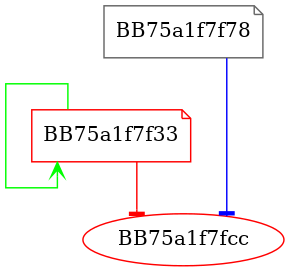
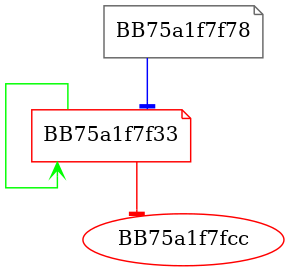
edge "BB75a1f7f78" -> "BB75a1f7fcc": now "BB75a1f7f78" -> "BB75a1f7f33"
